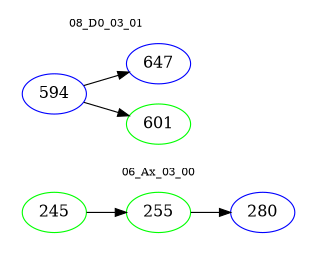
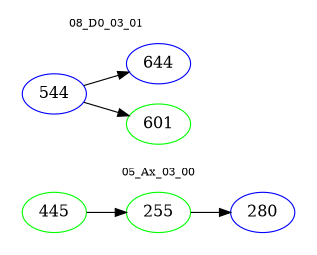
node "647": label "647" -> "644"
node "594": label "594" -> "544"
cluster "06_Ax_03_00": label "06_Ax_03_00" -> "05_Ax_03_00"
node "245": label "245" -> "445"
